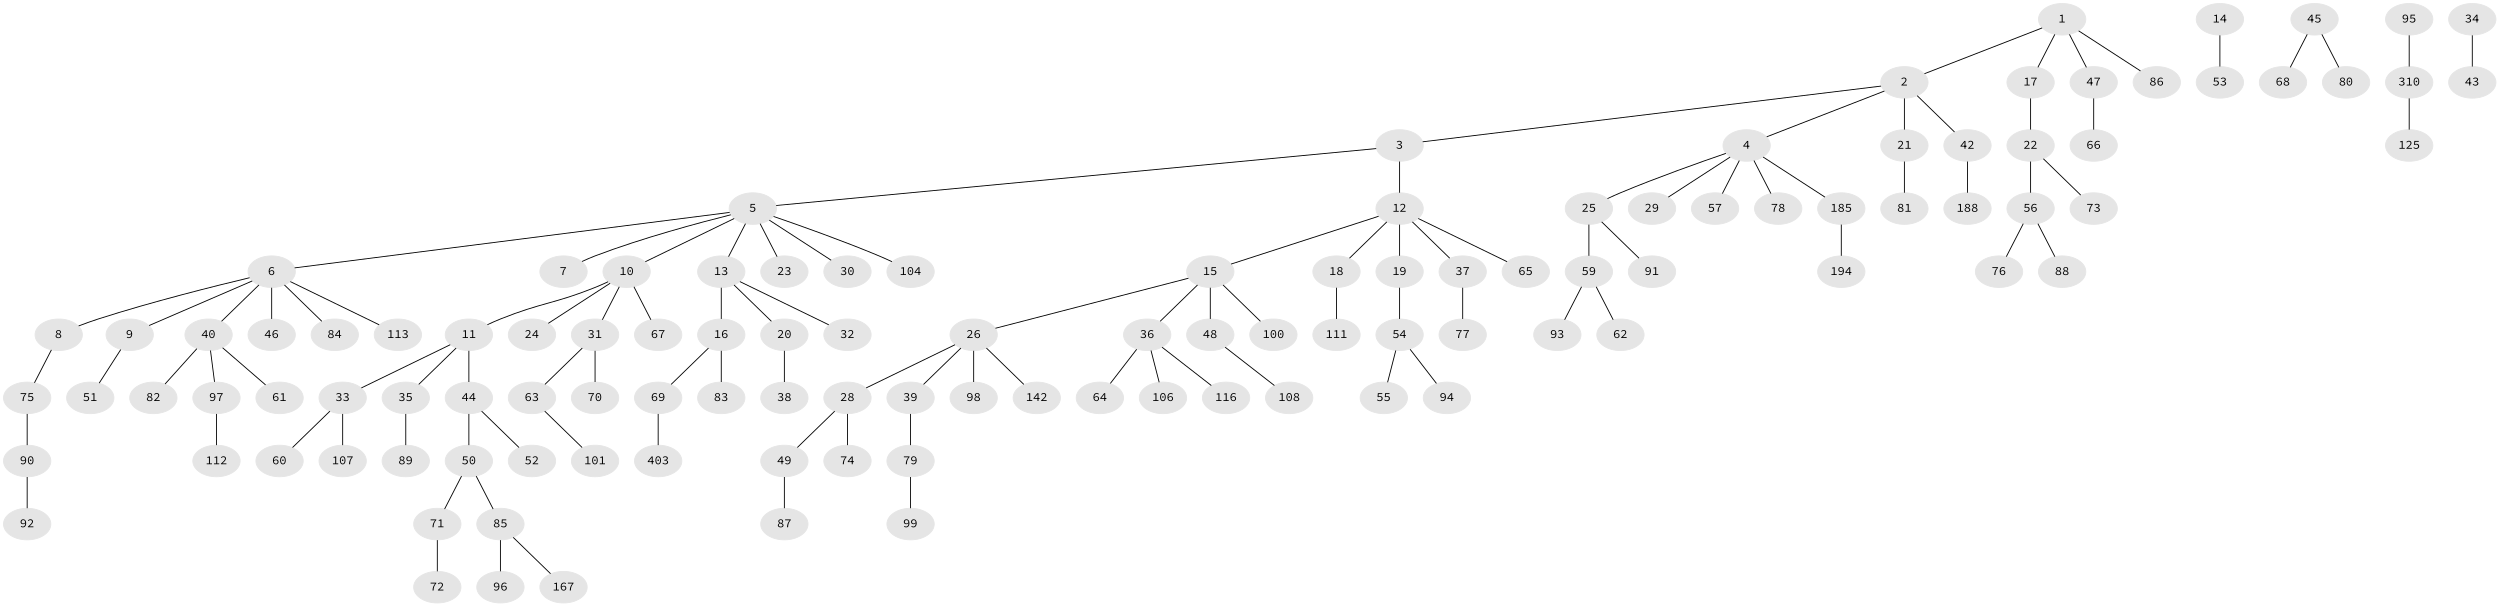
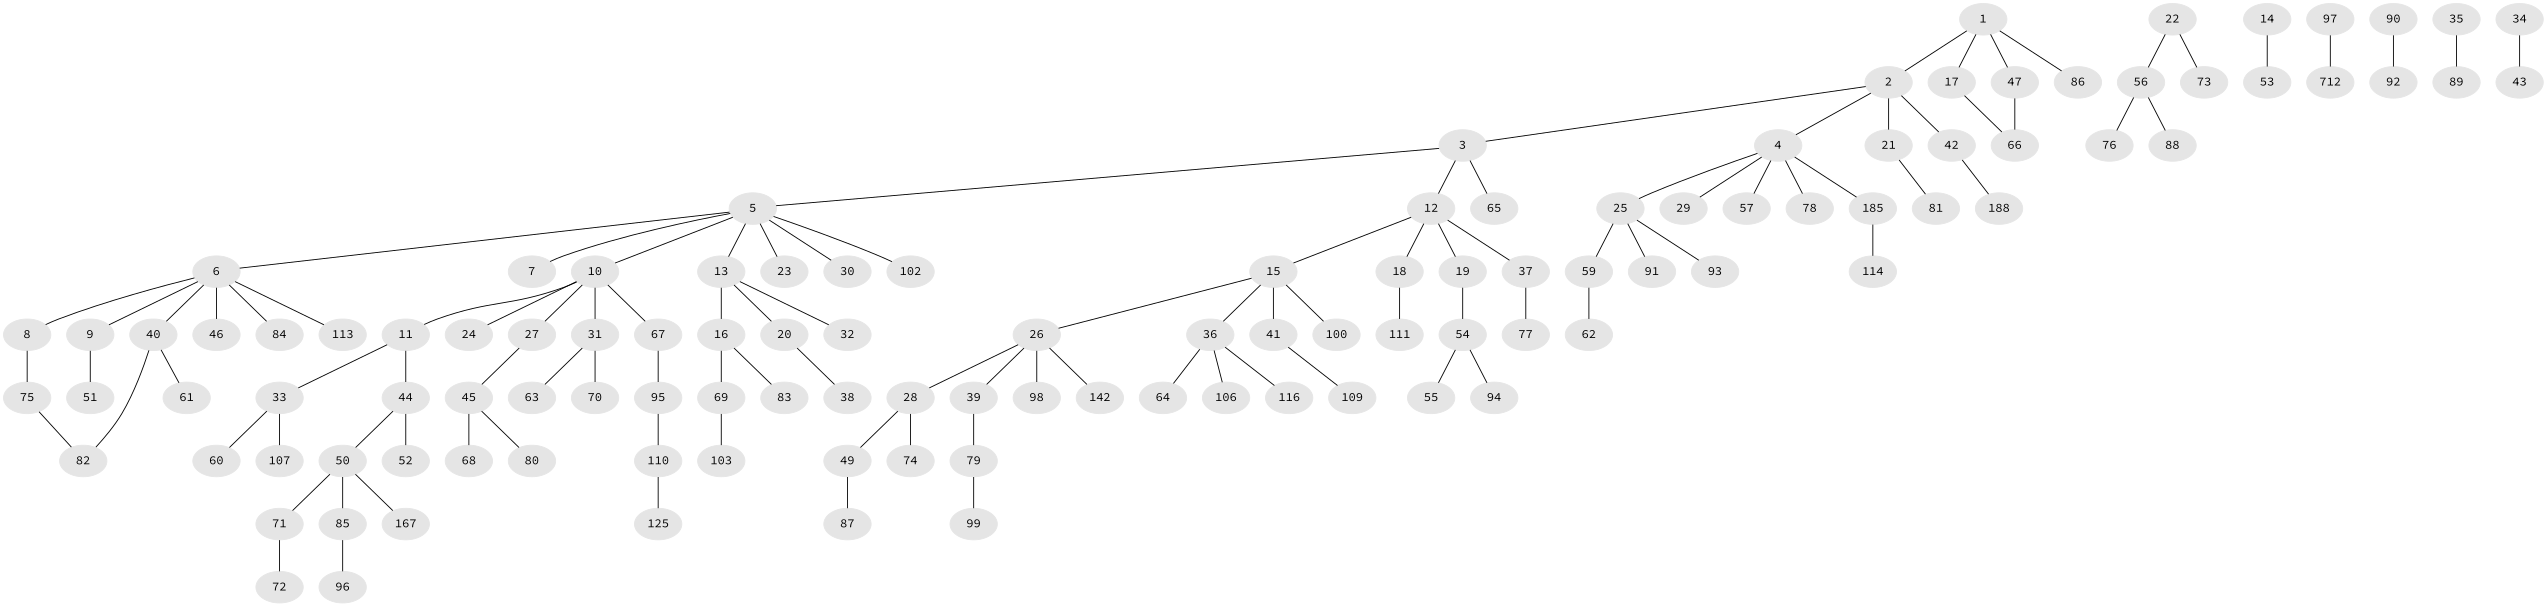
node "310": label "310" -> "110"
edge "17" -- "22": now "17" -- "66"
edge "12" -- "65": now "3" -- "65"
node "104": label "104" -> "102"
node "194": label "194" -> "114"
edge "59" -- "93": now "25" -- "93"
node "27": added
node "48": label "48" -> "41"
edge "40" -- "97": removed
edge "11" -- "35": removed
edge "67" -- "95": added
node "108": label "108" -> "109"
edge "75" -- "90": now "75" -- "82"
node "112": label "112" -> "712"
node "101": removed
node "403": label "403" -> "103"
edge "85" -- "167": now "50" -- "167"
